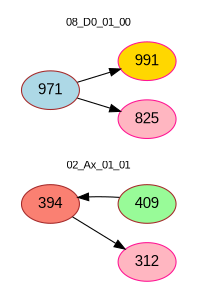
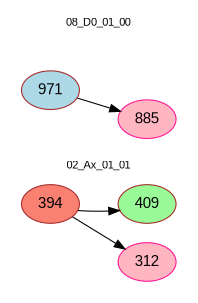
node "991": removed
node "825": label "825" -> "885"
edge "409" -> "394": reversed
